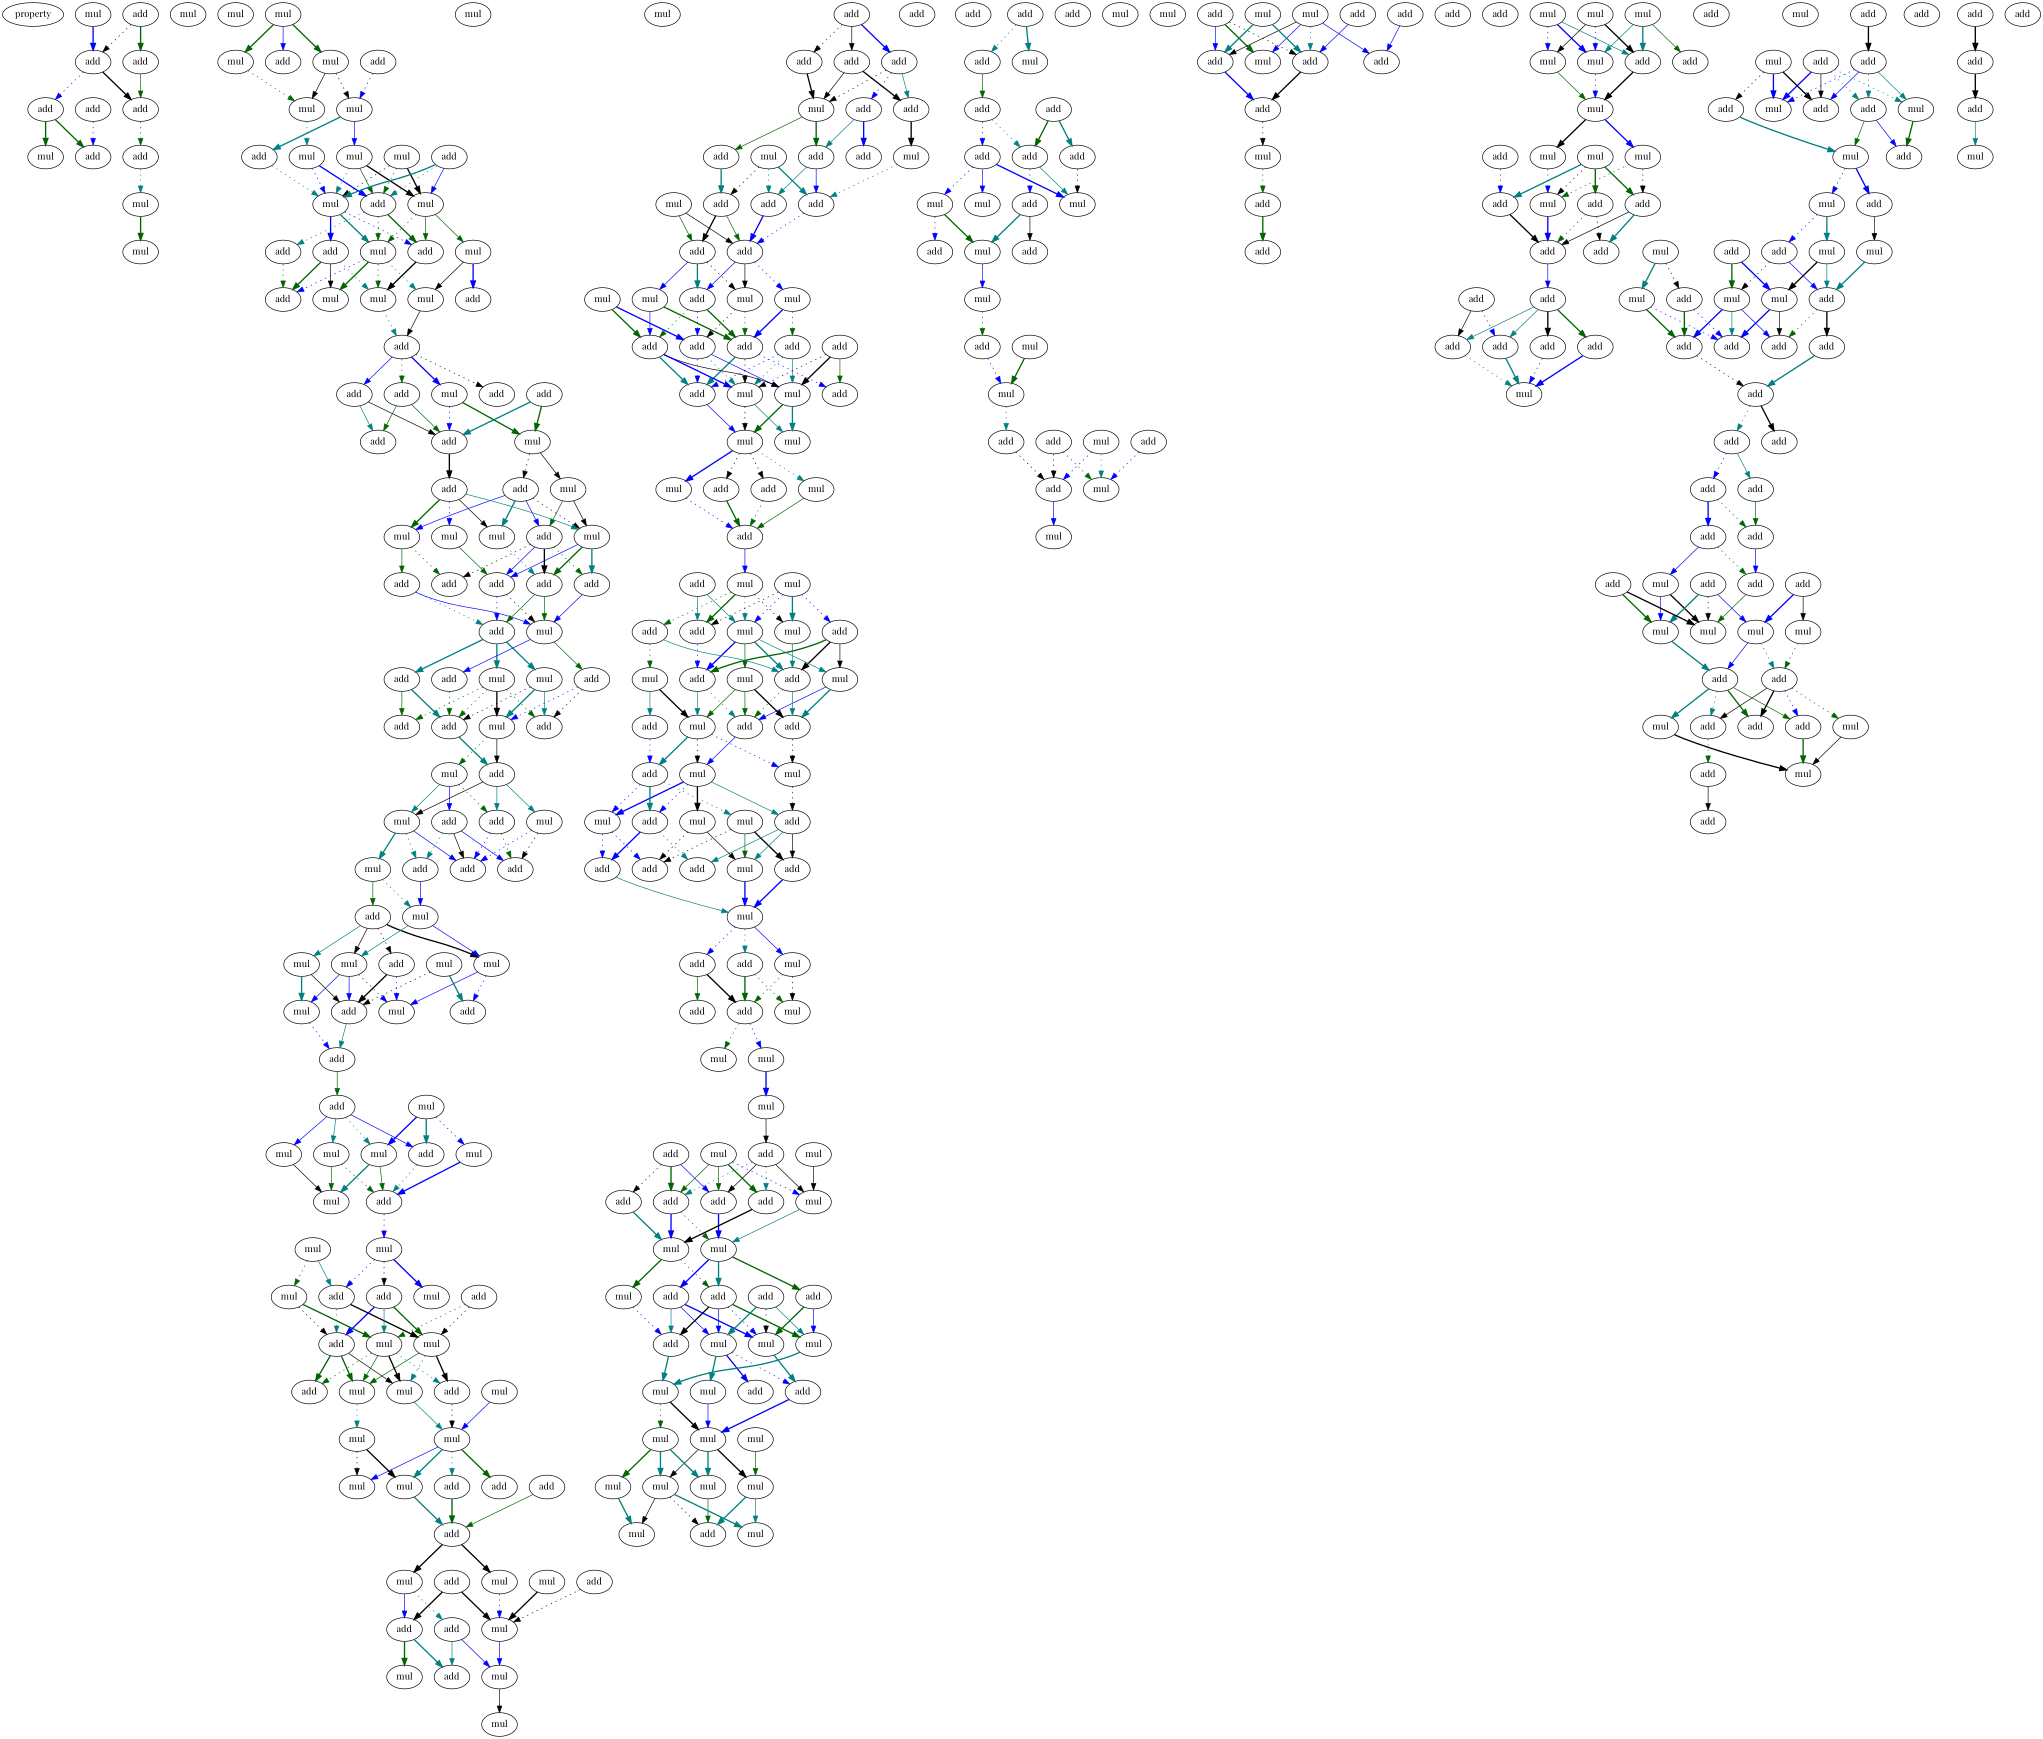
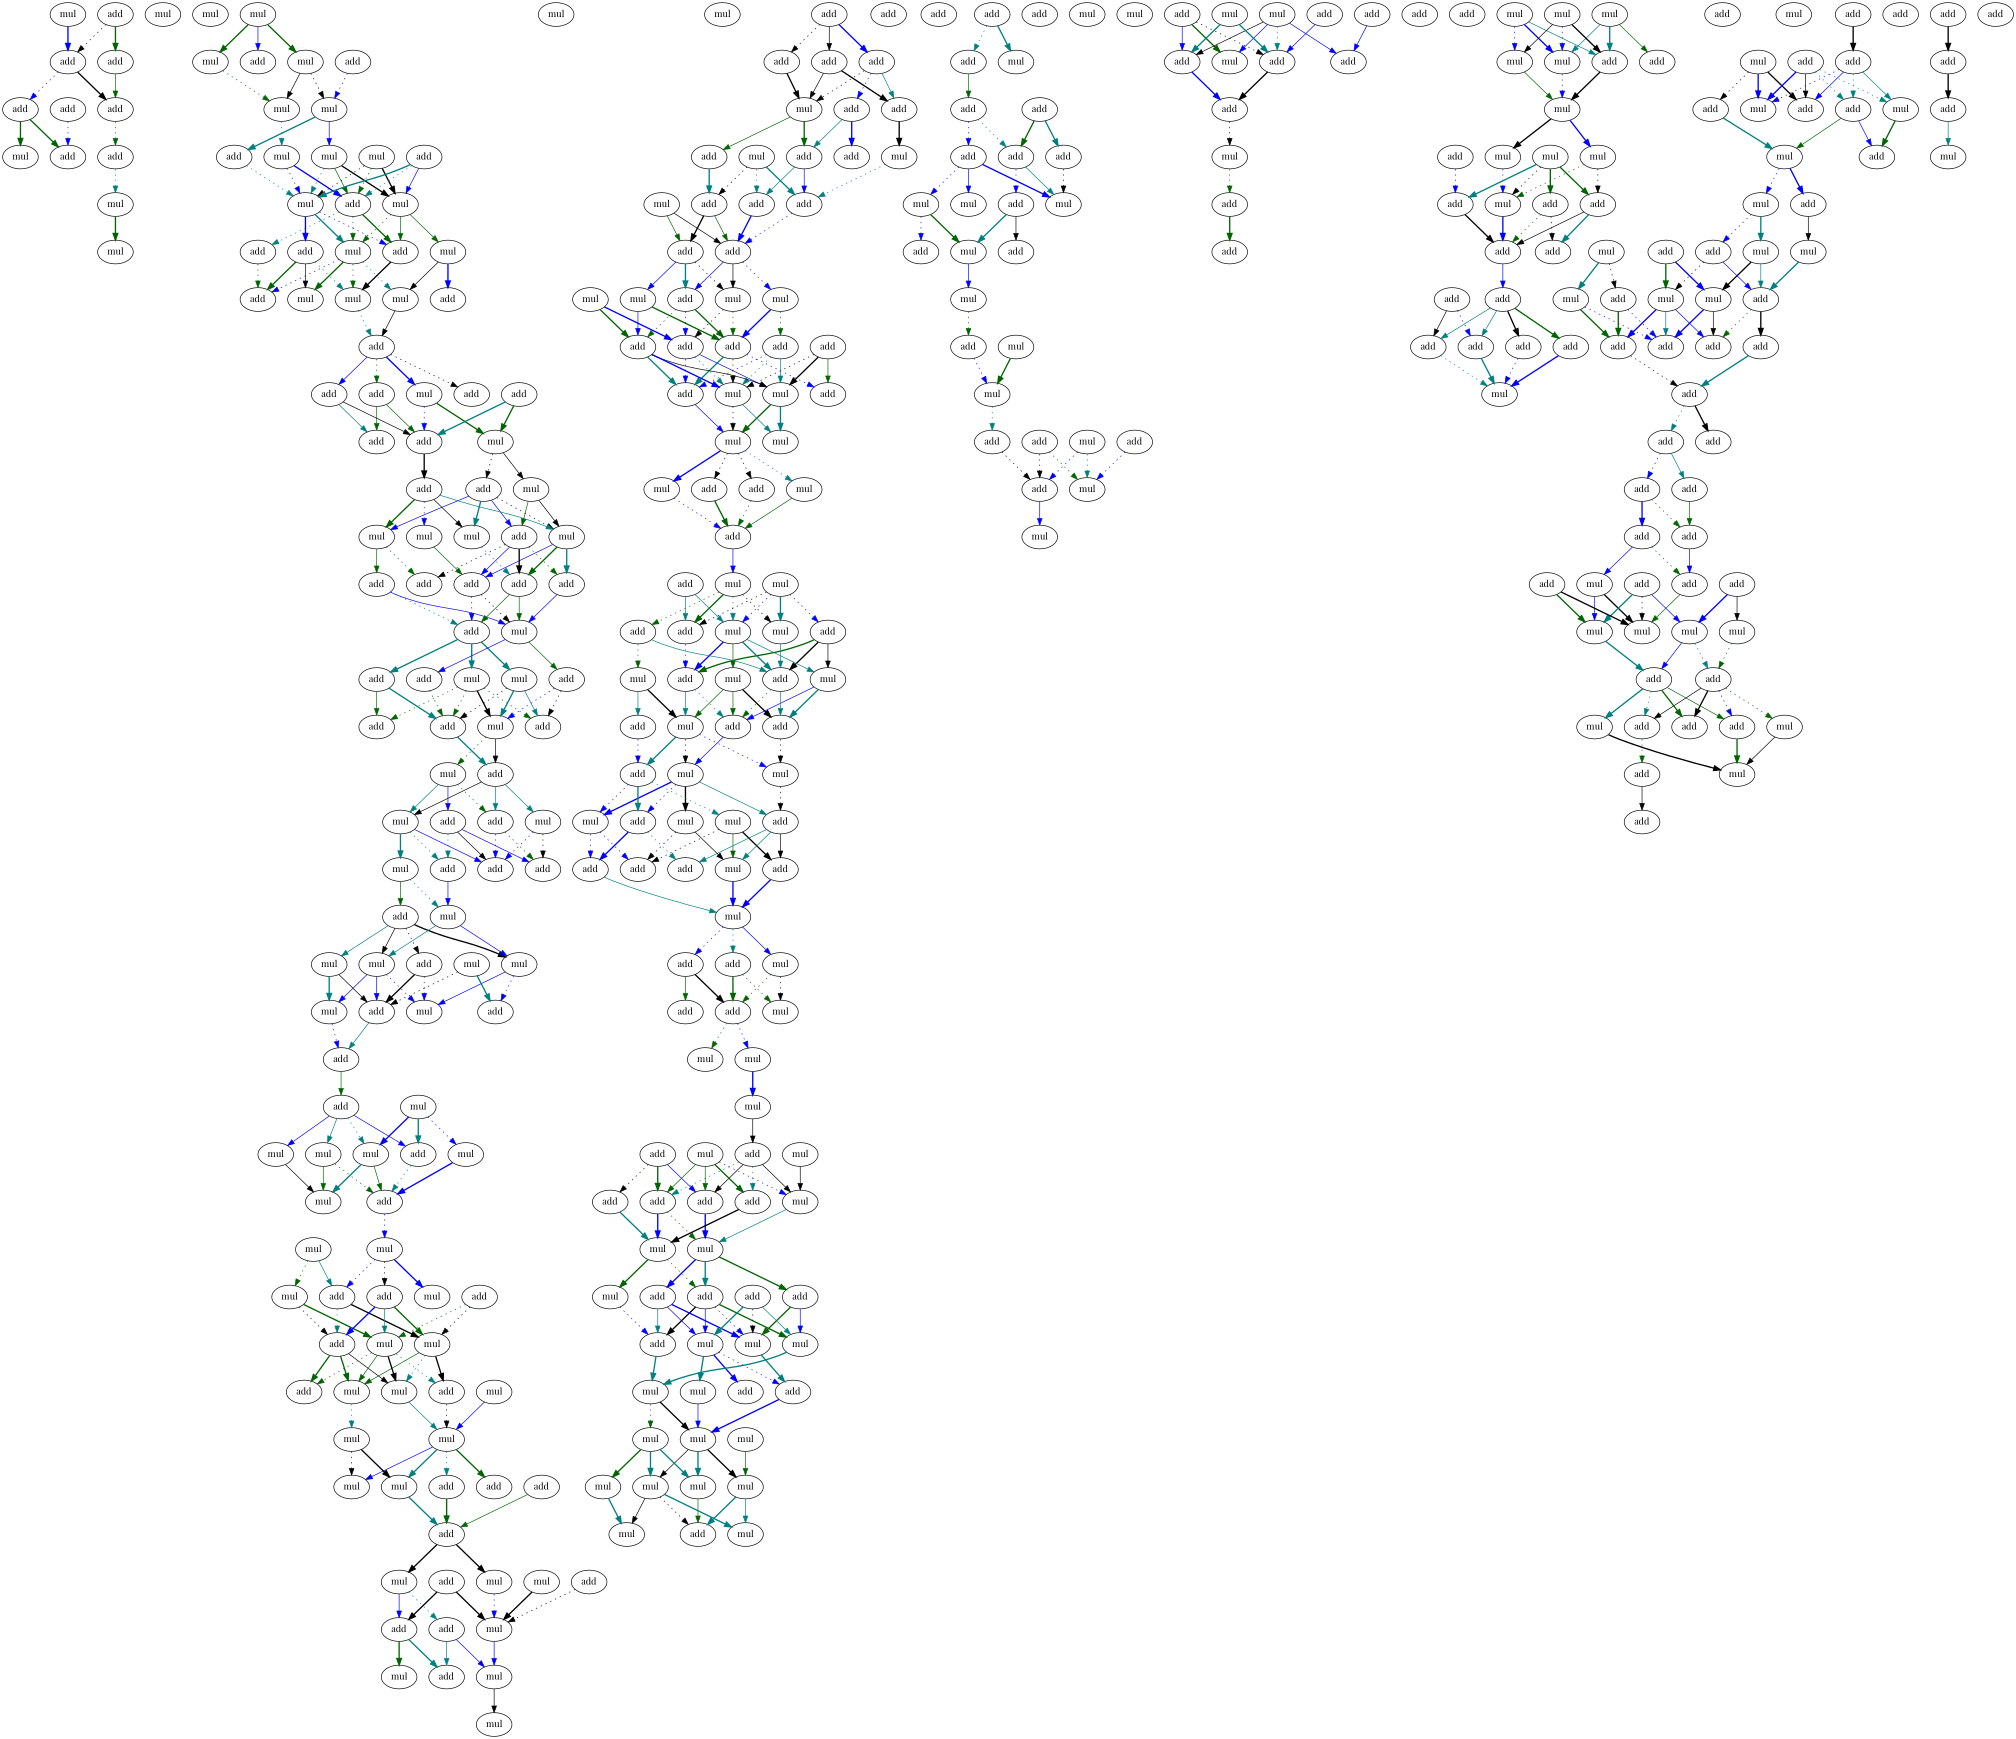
node "property": removed
